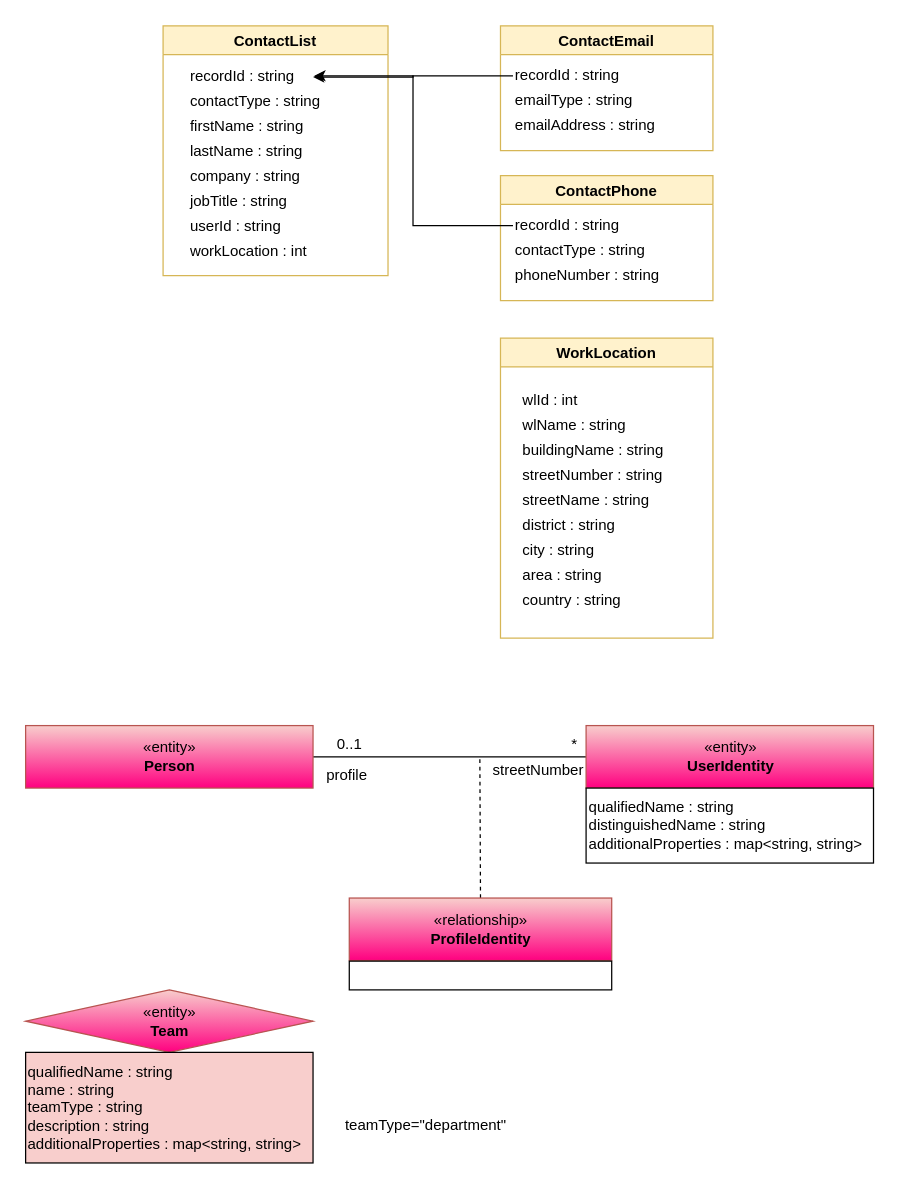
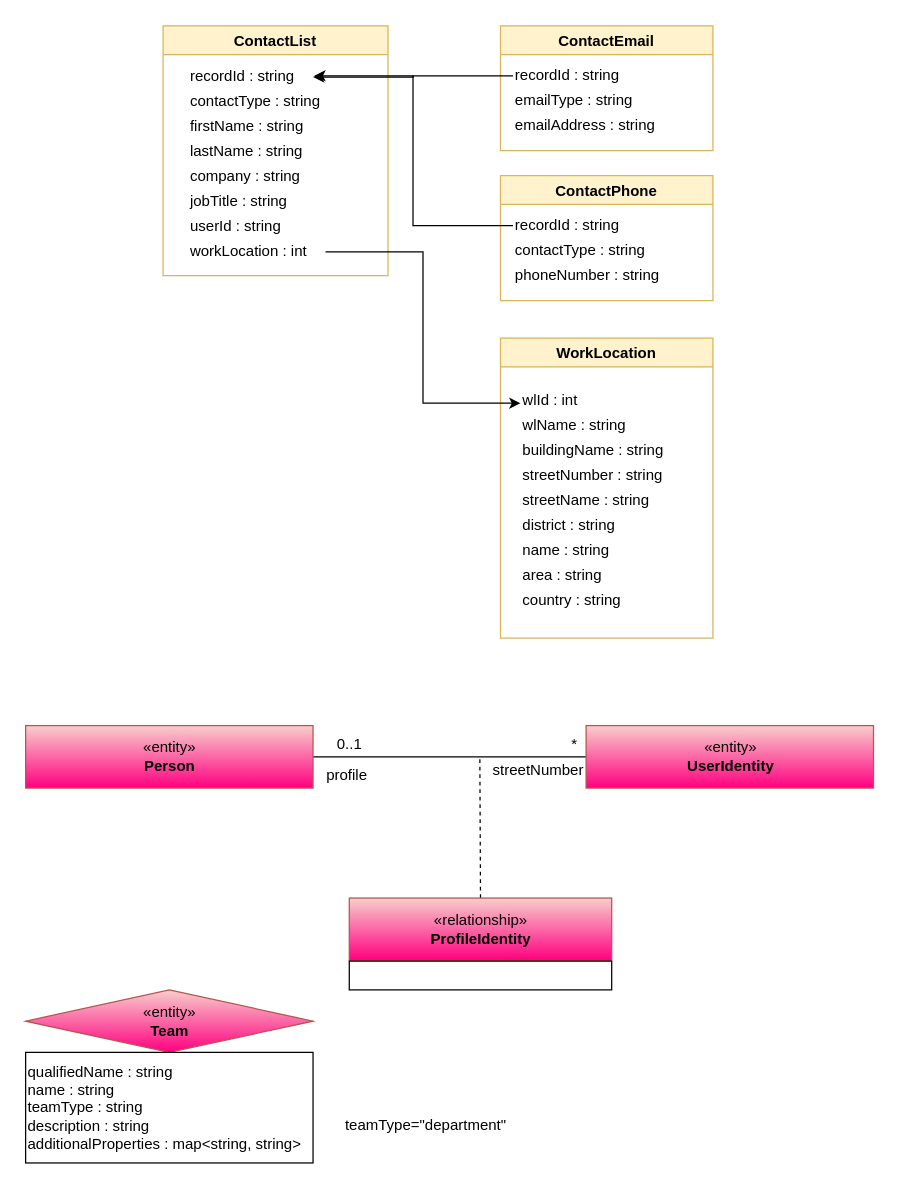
edge "workLocation : int" -> "wlId : int": added
node "city : string": label "city : string" -> "name : string"
node "qualifiedName : string distinguishedName : string additionalProperties : map<string, string>": removed
node "qualifiedName : string name : string teamType : string description : string additionalProperties : map<string, string>": fillcolor #f8cecc -> #ffffff
